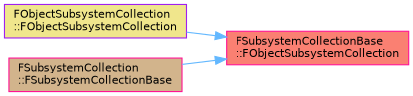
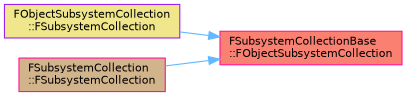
node "FObjectSubsystemCollection ::FObjectSubsystemCollection": label "FObjectSubsystemCollection ::FObjectSubsystemCollection" -> "FObjectSubsystemCollection ::FSubsystemCollection"
node "FSubsystemCollection ::FSubsystemCollectionBase": label "FSubsystemCollection ::FSubsystemCollectionBase" -> "FSubsystemCollection ::FSubsystemCollection"
